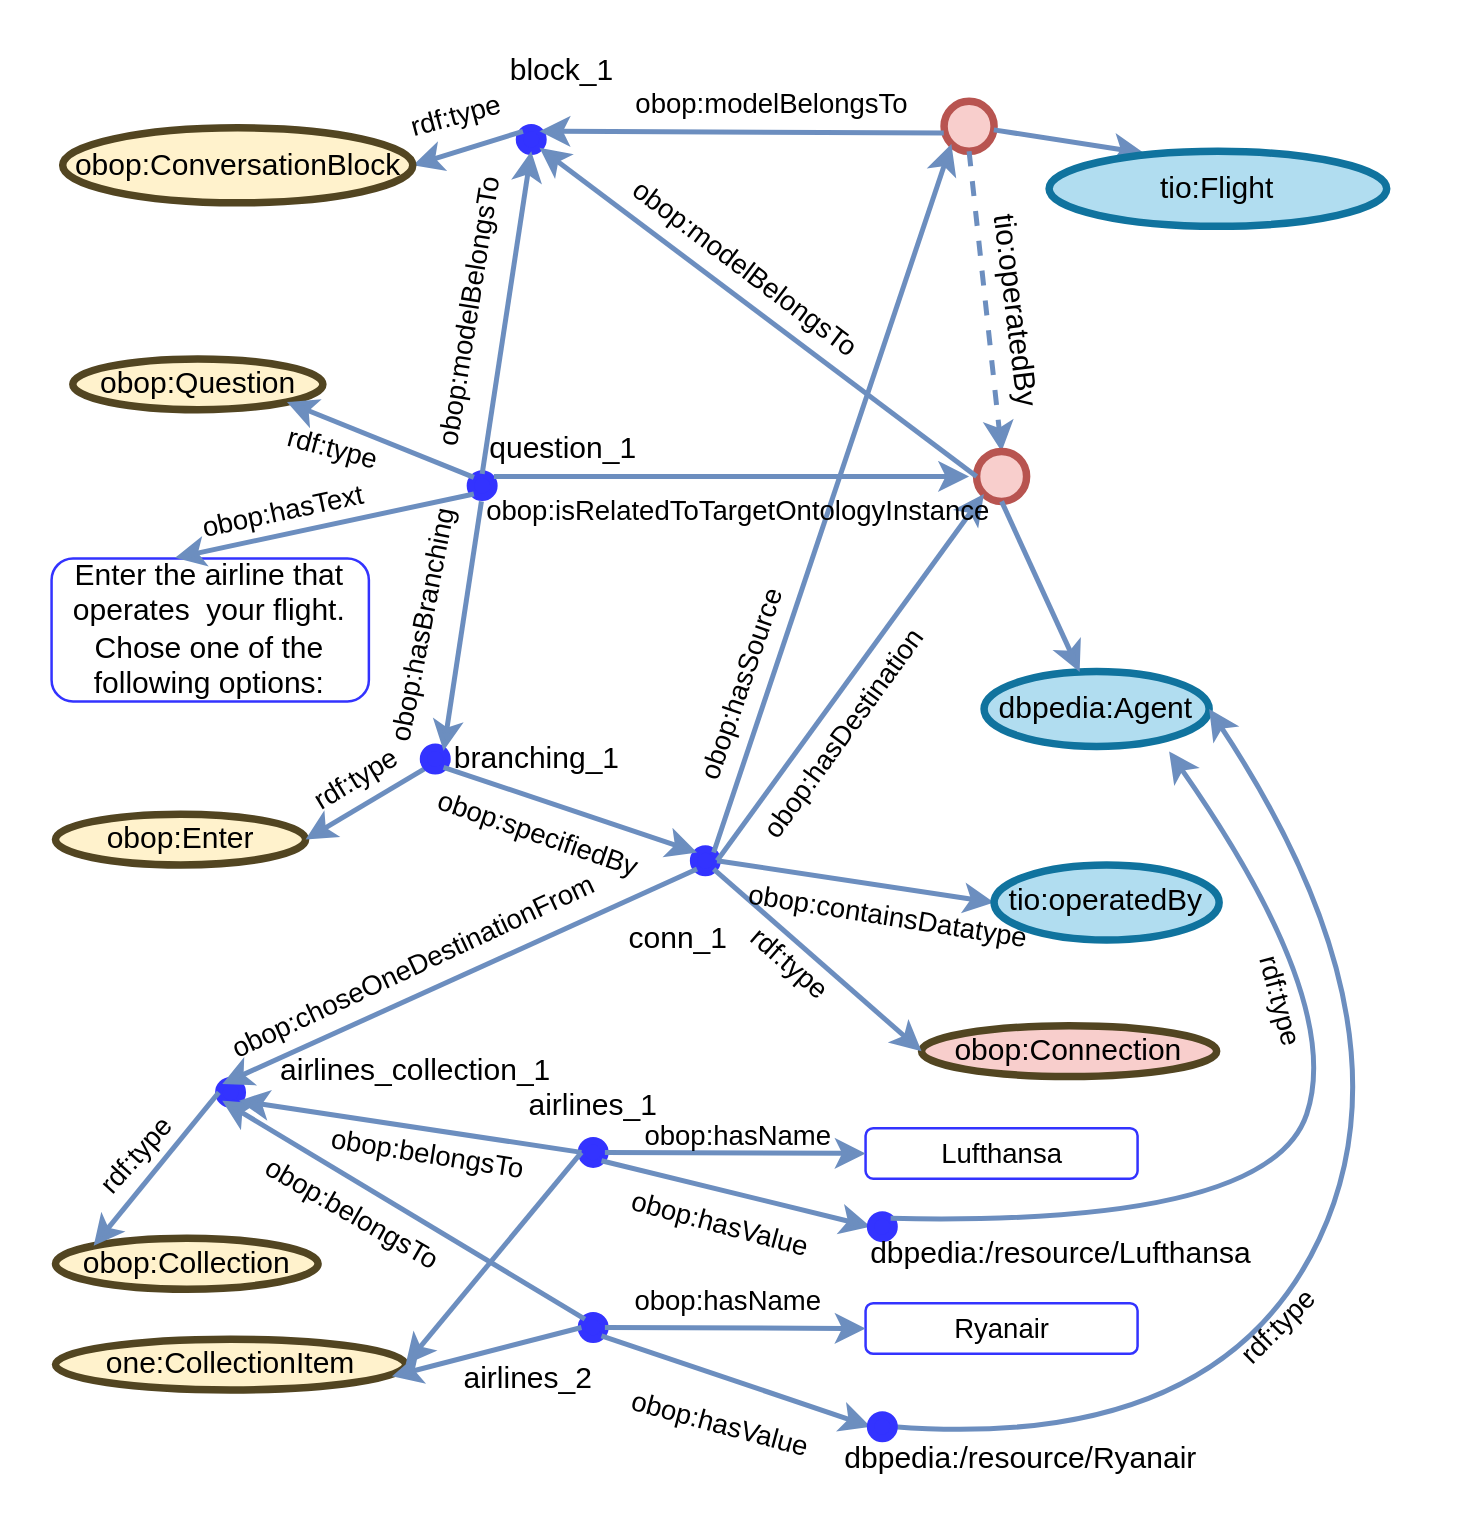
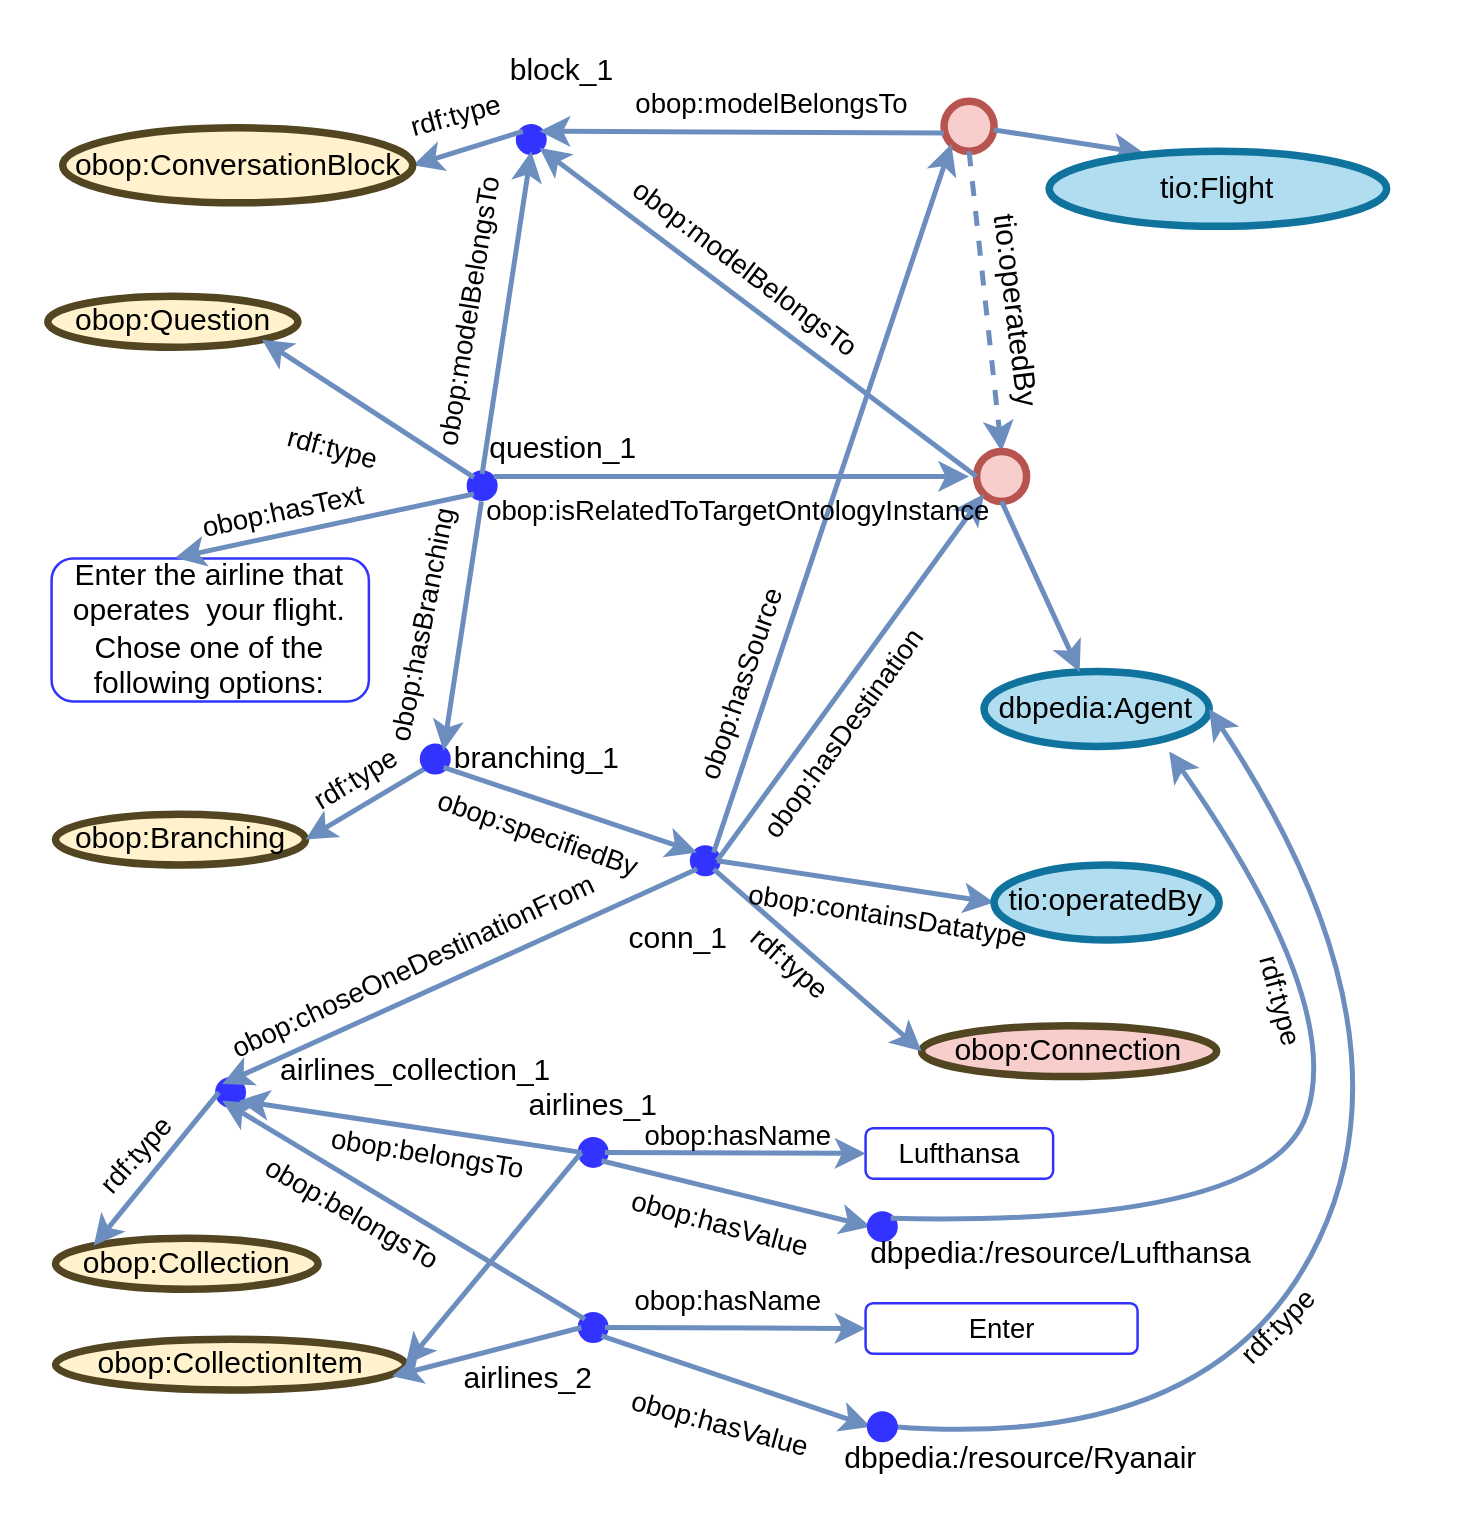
node "obop:Question": moved (198, 384) -> (173, 322)
node "obop:Enter": label "obop:Enter" -> "obop:Branching"
node "Lufthansa": size 272x50 -> 188x50
node "Ryanair": label "Ryanair" -> "Enter"
node "one:CollectionItem": label "one:CollectionItem" -> "obop:CollectionItem"
